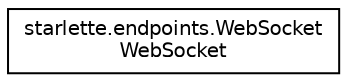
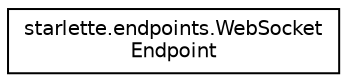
node "starlette.endpoints.WebSocket WebSocket": label "starlette.endpoints.WebSocket WebSocket" -> "starlette.endpoints.WebSocket Endpoint"
